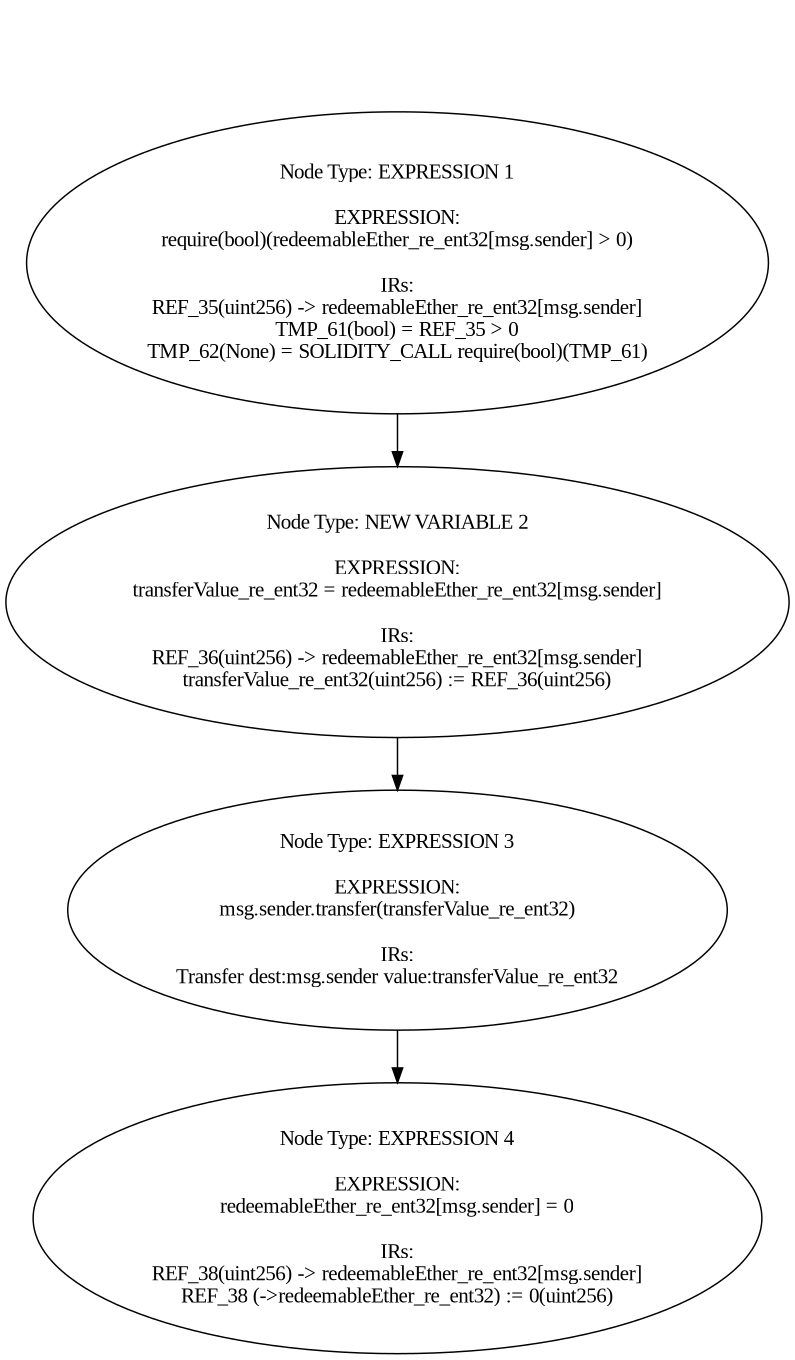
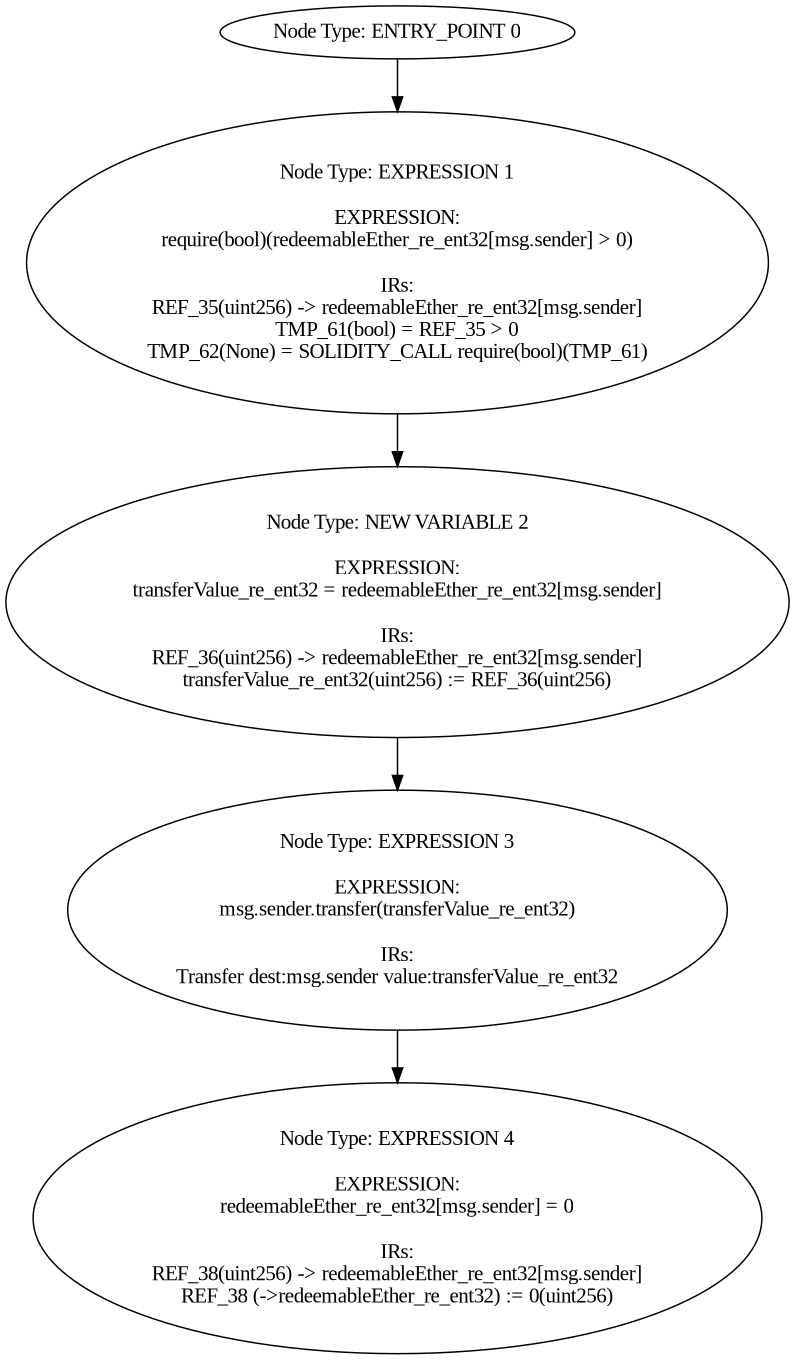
node "Node Type: ENTRY_POINT 0": added
